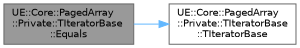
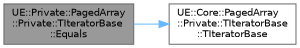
node "UE::Core::PagedArray ::Private::TIteratorBase ::Equals": label "UE::Core::PagedArray ::Private::TIteratorBase ::Equals" -> "UE::Private::PagedArray ::Private::TIteratorBase ::Equals"
